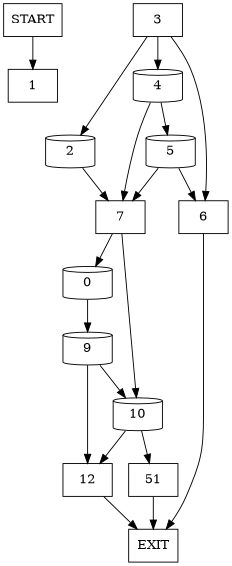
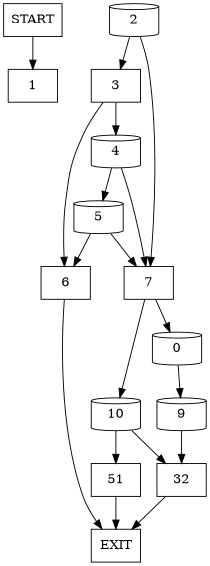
edge "3" -> "2": reversed
edge "9" -> "10": removed
node "12": label "12" -> "32"
